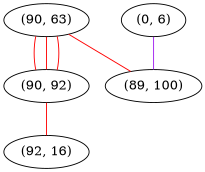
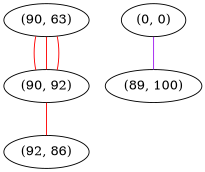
node "(0, 6)": label "(0, 6)" -> "(0, 0)"
edge "(90, 63)" -- "(89, 100)": removed
node "(92, 16)": label "(92, 16)" -> "(92, 86)"
